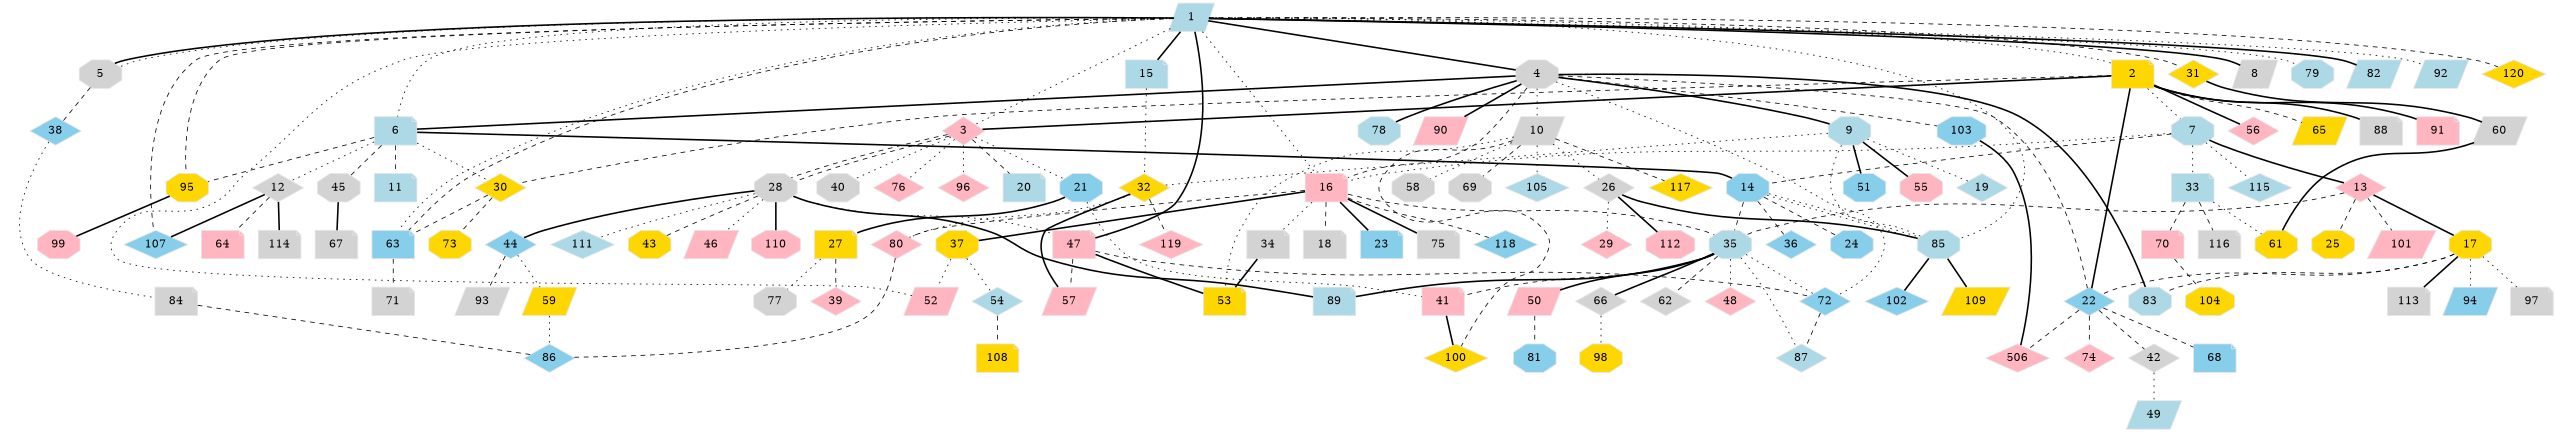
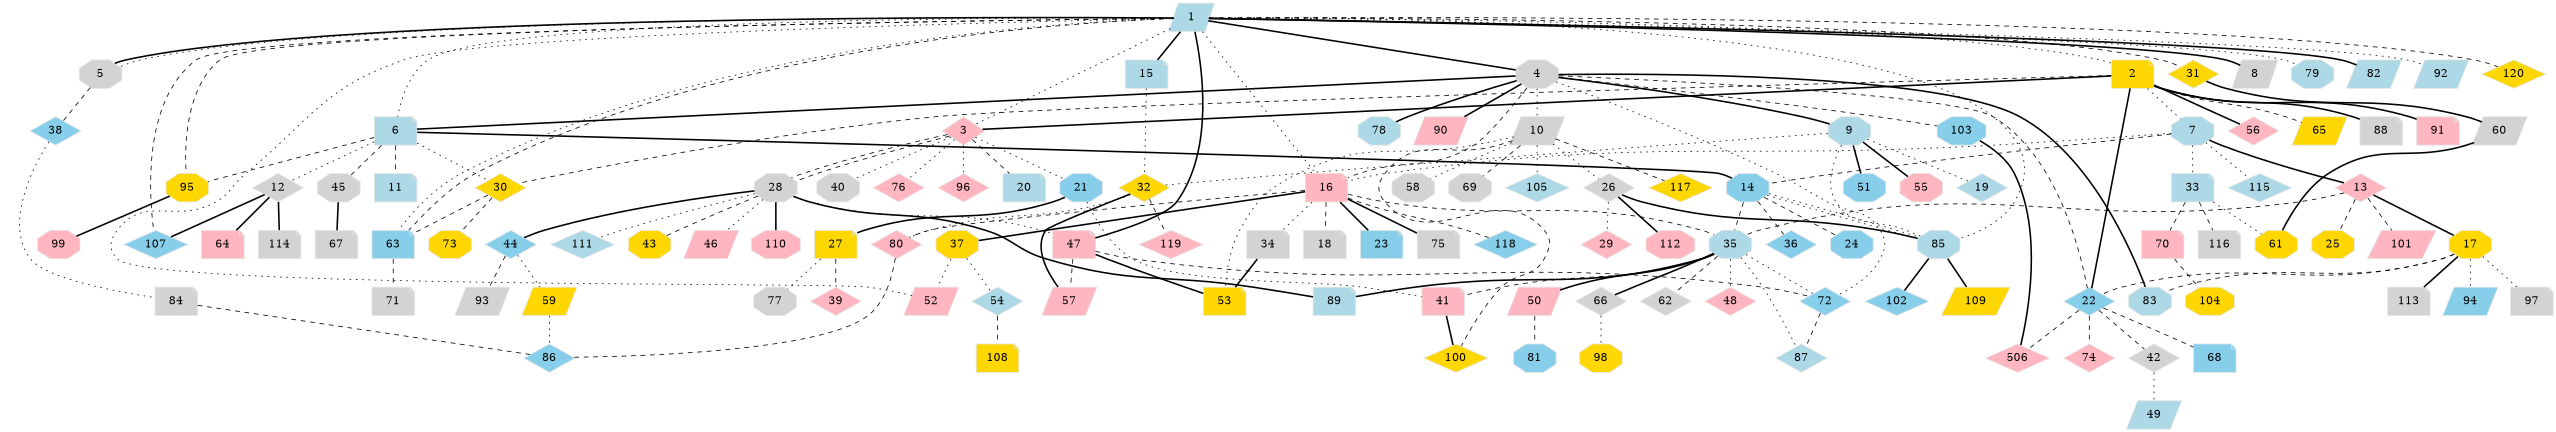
edge "12" -- "64": style dashed -> bold
